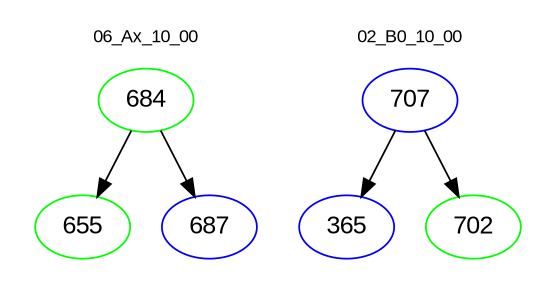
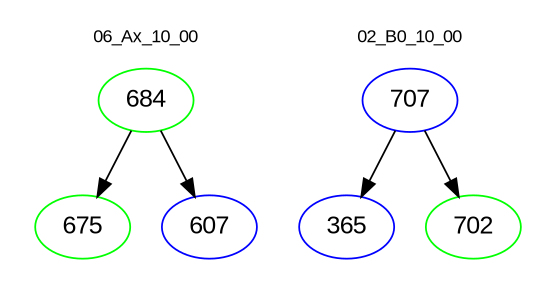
node "655": label "655" -> "675"
node "687": label "687" -> "607"
